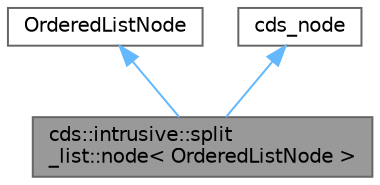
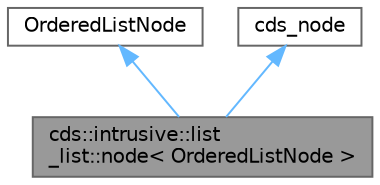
node "cds::intrusive::split _list::node< OrderedListNode >": label "cds::intrusive::split _list::node< OrderedListNode >" -> "cds::intrusive::list _list::node< OrderedListNode >"
